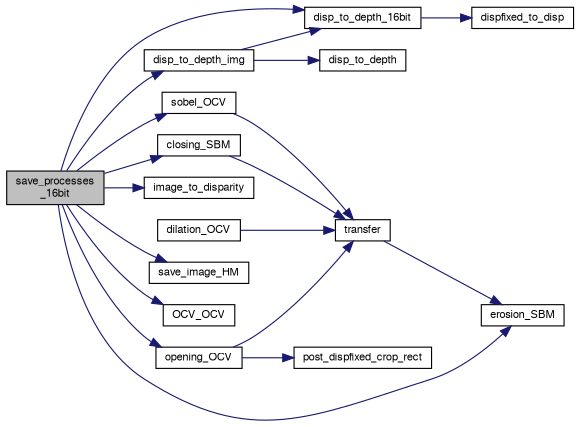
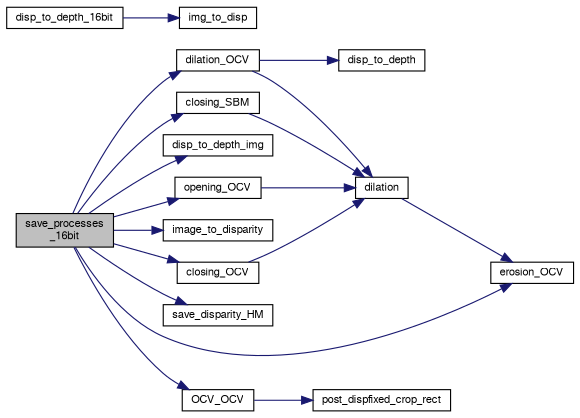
node "dispfixed_to_disp": label "dispfixed_to_disp" -> "img_to_disp"
edge "save_processes _16bit" -> "disp_to_depth_16bit": now "save_processes _16bit" -> "dilation_OCV"
edge "disp_to_depth_img" -> "disp_to_depth_16bit": removed
edge "disp_to_depth_img" -> "disp_to_depth": now "dilation_OCV" -> "disp_to_depth"
node "sobel_OCV": label "sobel_OCV" -> "closing_OCV"
node "transfer": label "transfer" -> "dilation"
node "save_image_HM": label "save_image_HM" -> "save_disparity_HM"
node "erosion_SBM": label "erosion_SBM" -> "erosion_OCV"
edge "opening_OCV" -> "post_dispfixed_crop_rect": now "OCV_OCV" -> "post_dispfixed_crop_rect"
